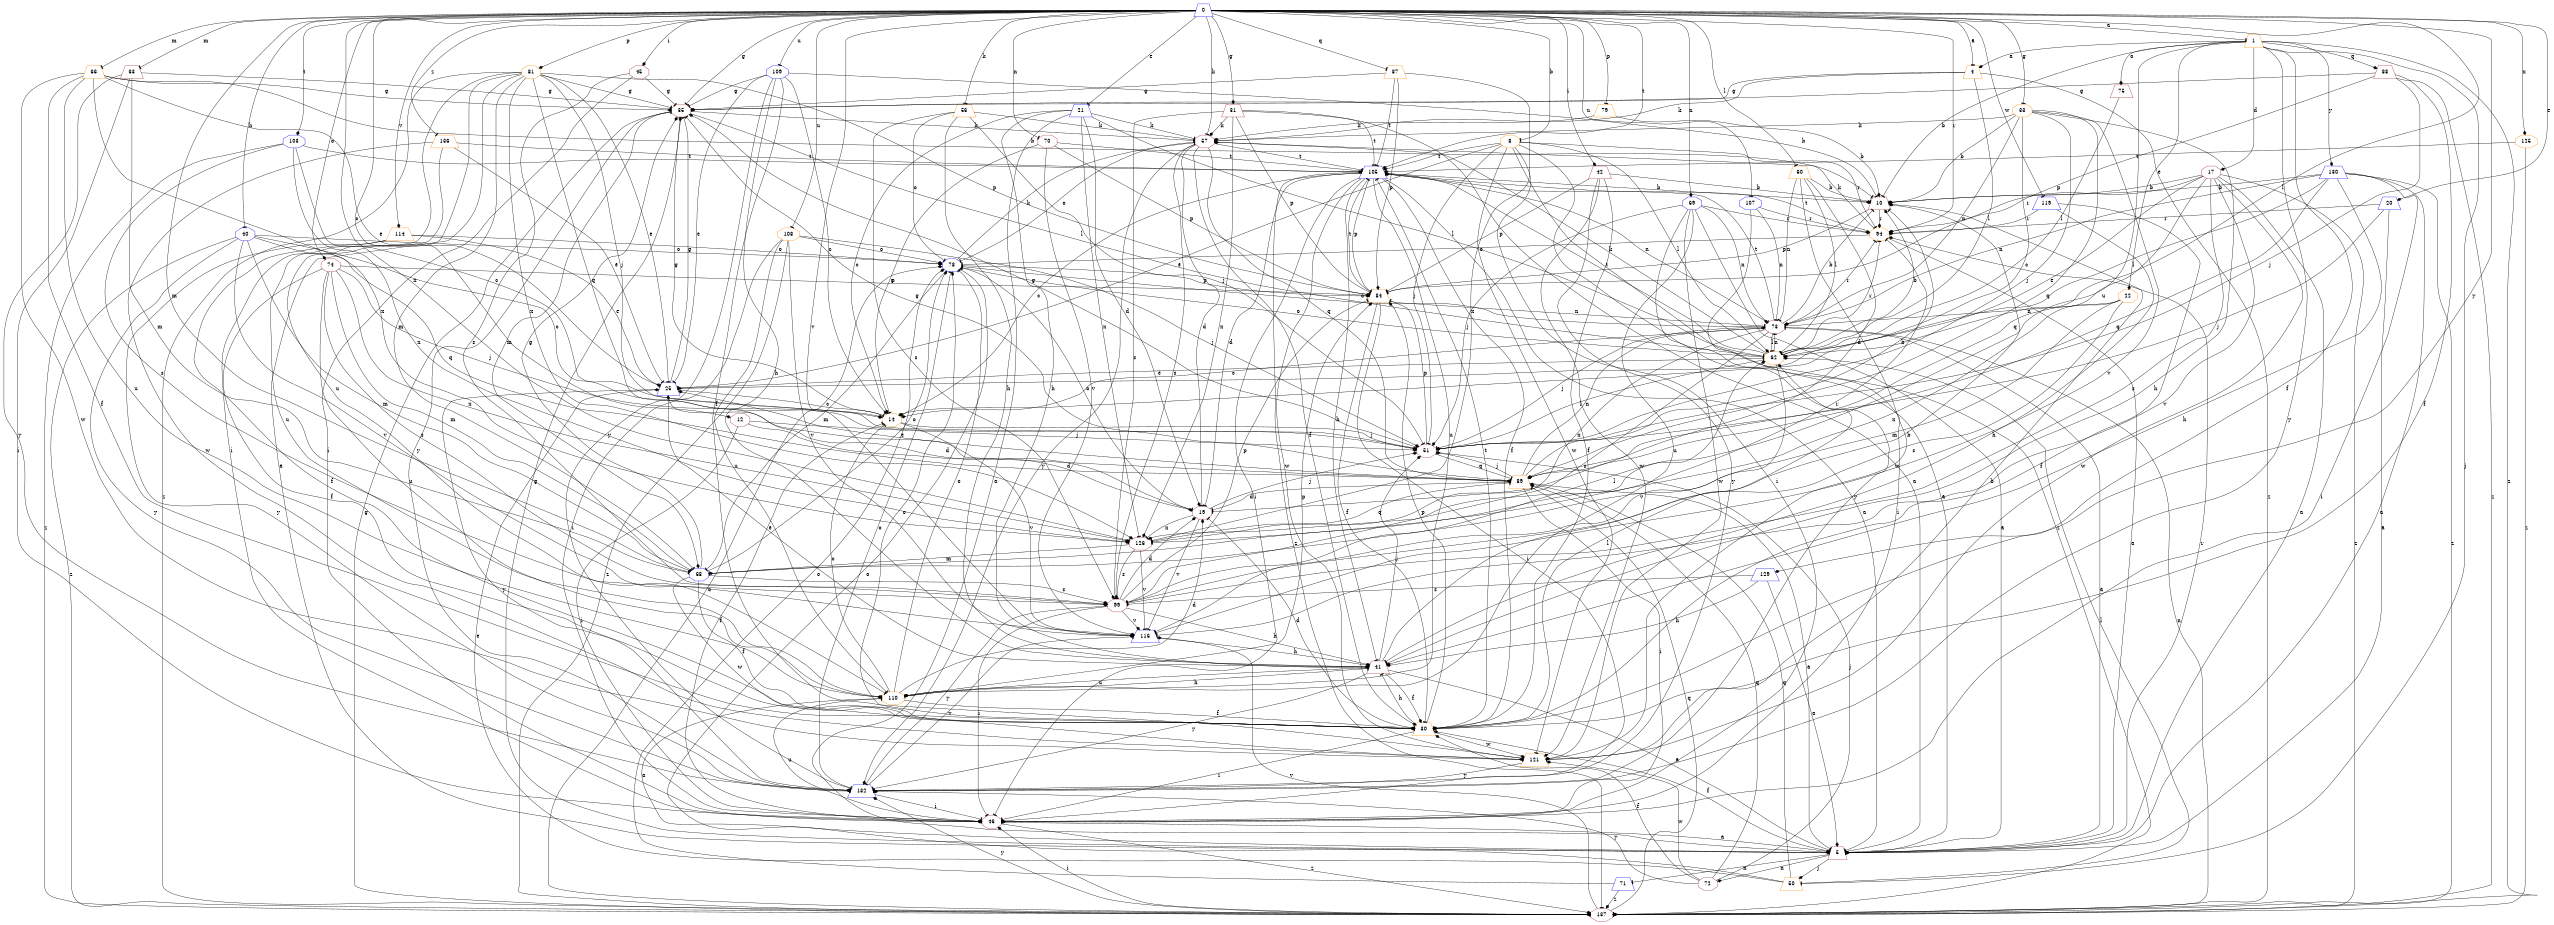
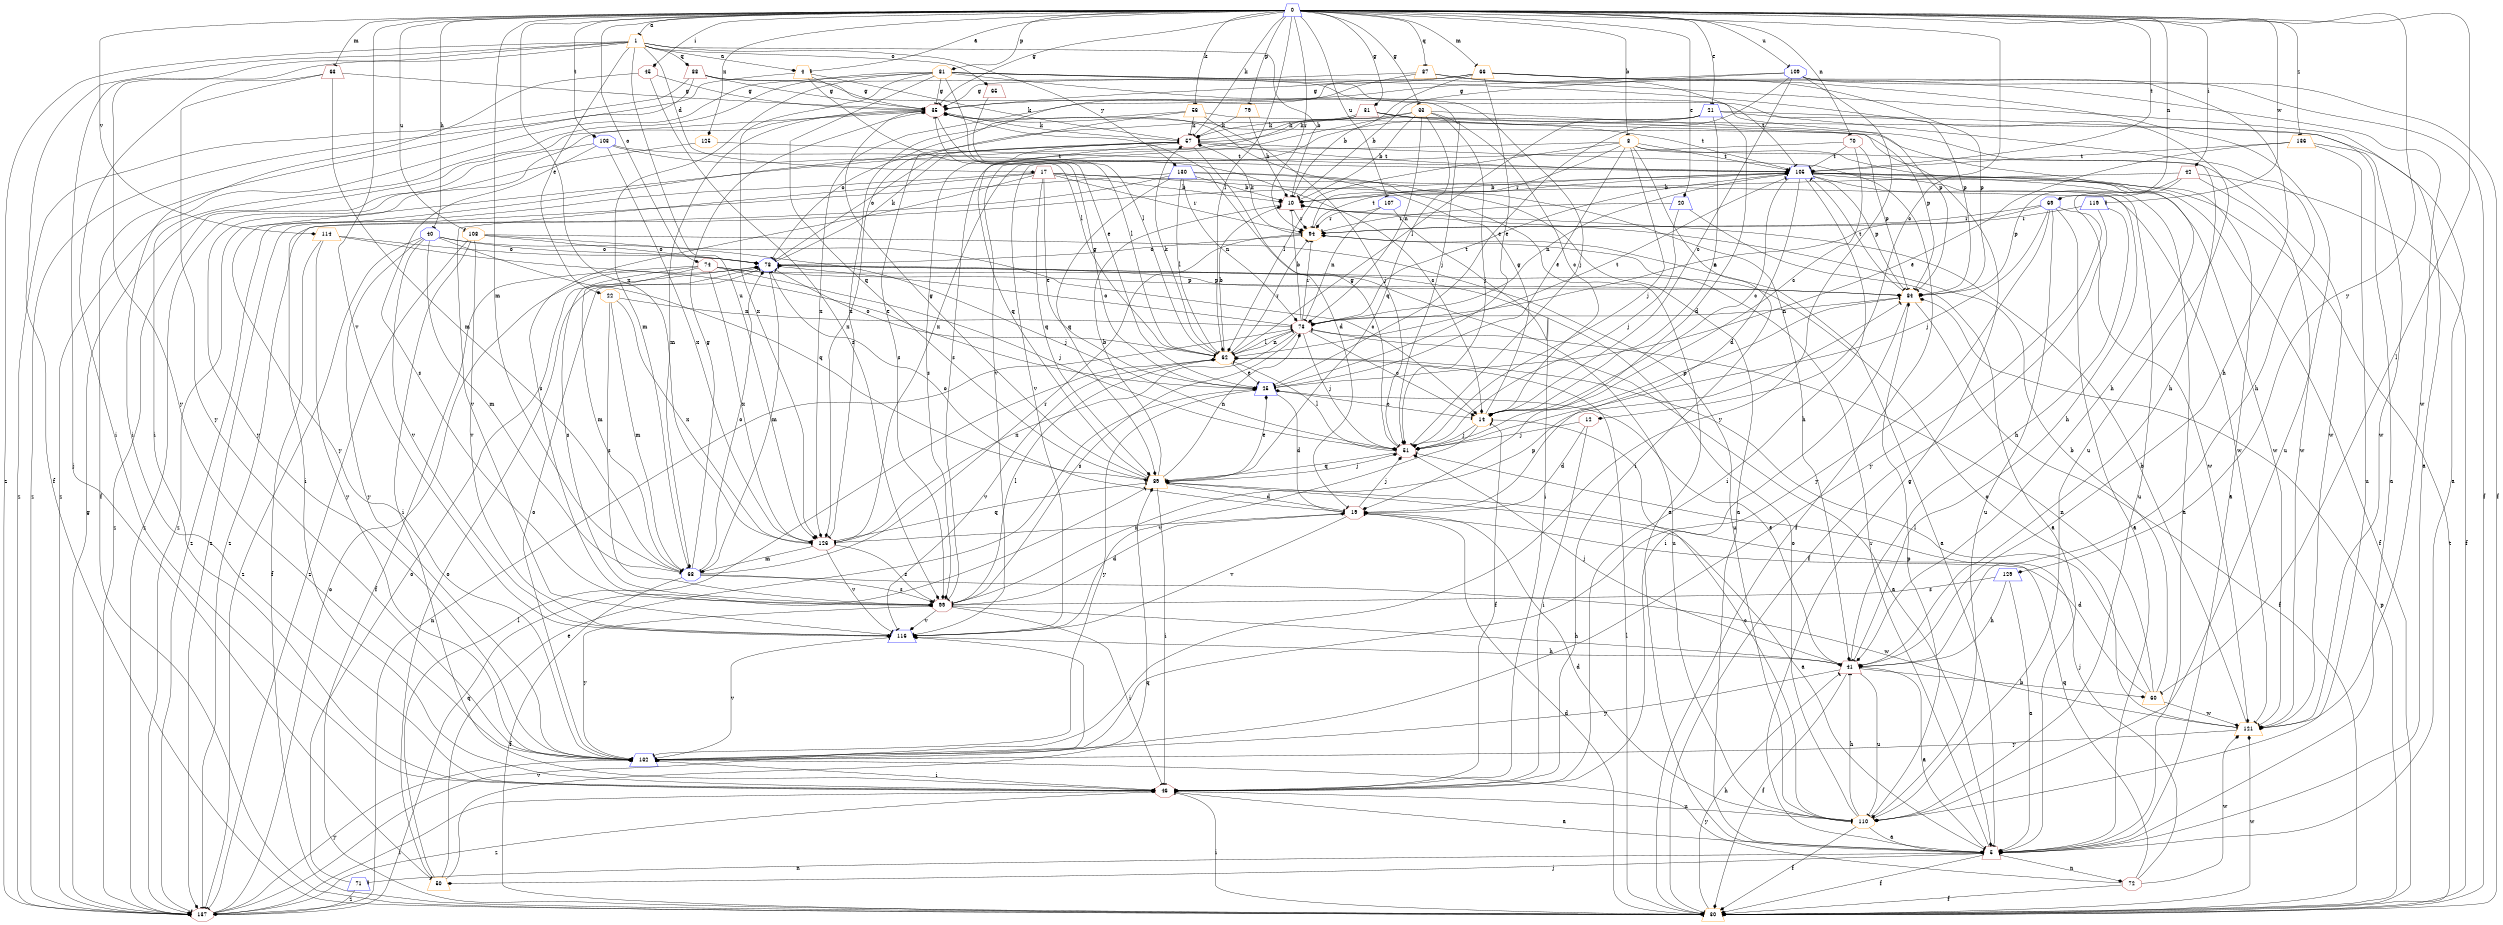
node "75": label "75" -> "65"
node "17": shape octagon -> trapezium
edge "10" -> "84": removed, label "p"
edge "41" -> "10": now "41" -> "60"
